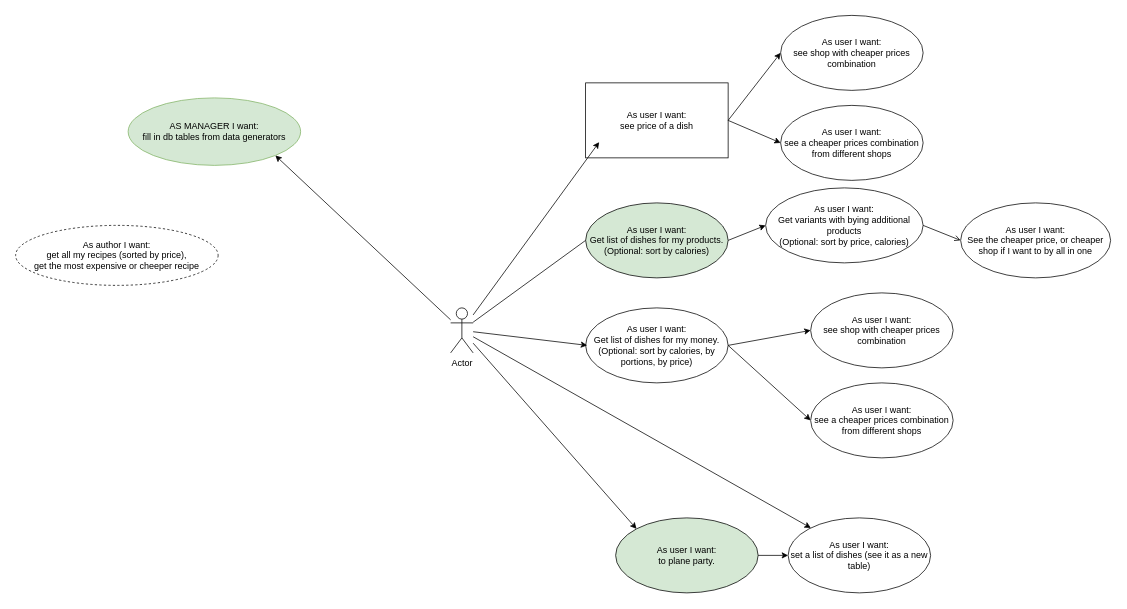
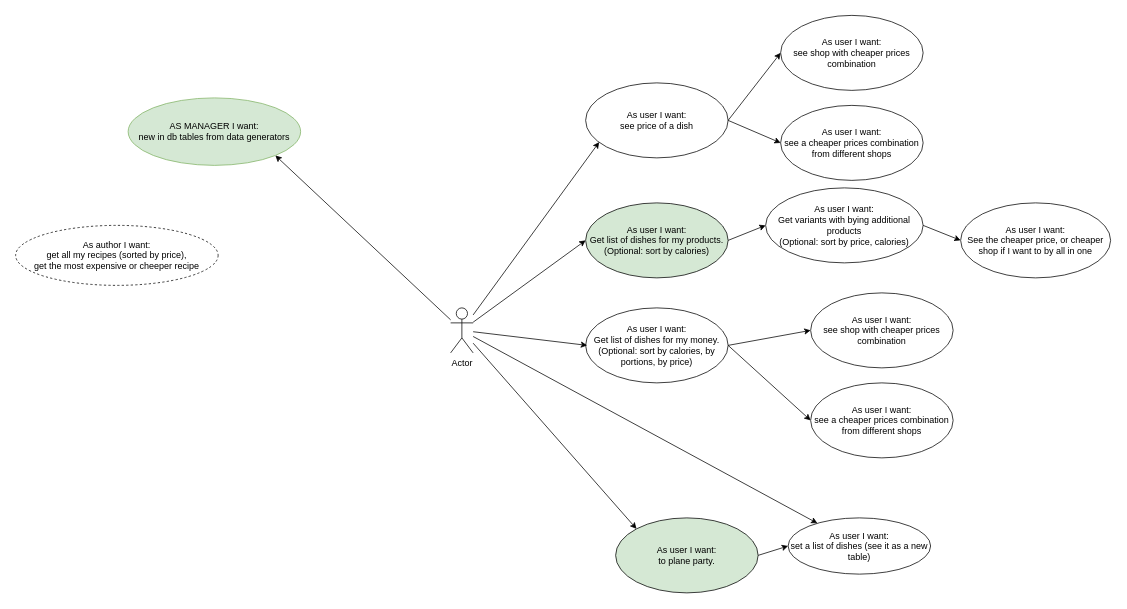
node "As user I want: see price of a dish": shape rectangle -> ellipse
node "AS MANAGER I want: fill in db tables from data generators": label "AS MANAGER I want: fill in db tables from data generators" -> "AS MANAGER I want: new in db tables from data generators"
edge "As user I want: Get variants with bying additional products (Optional: sort by price, calories)" -> "As user I want: See the cheaper price, or cheaper shop if I want to by all in one": arrowhead open -> classic
edge "As user I want: Get list of dishes for my products. (Optional: sort by calories)" -- "Actor": arrowhead none -> classic
node "As user I want: set a list of dishes (see it as a new table)": size 143x75 -> 143x56
